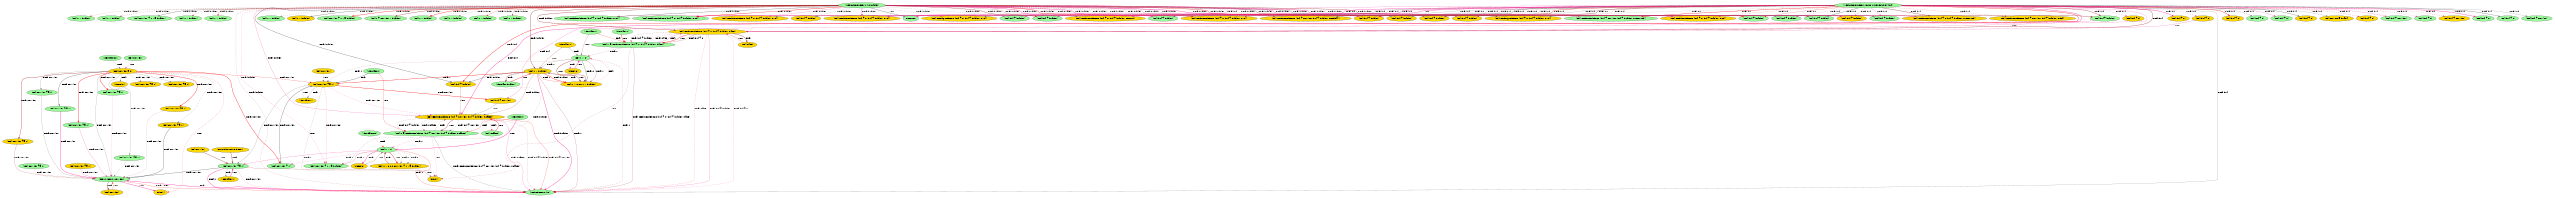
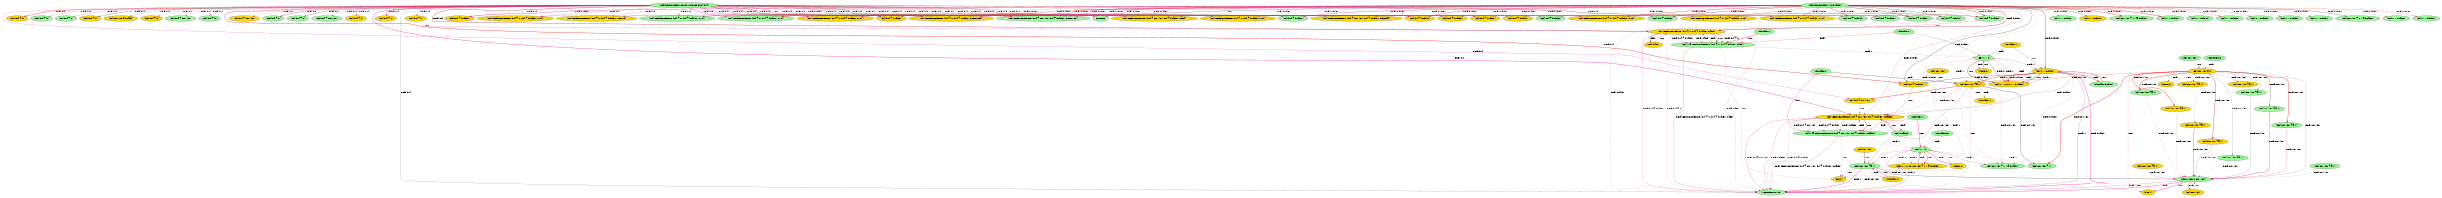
node "(Call,n + op->len < buf_len)": removed
edge "(Literal,1)" -> "(Call,op->len = 1)": added, label "AST:"
node "(ControlStructure,break;)": removed
